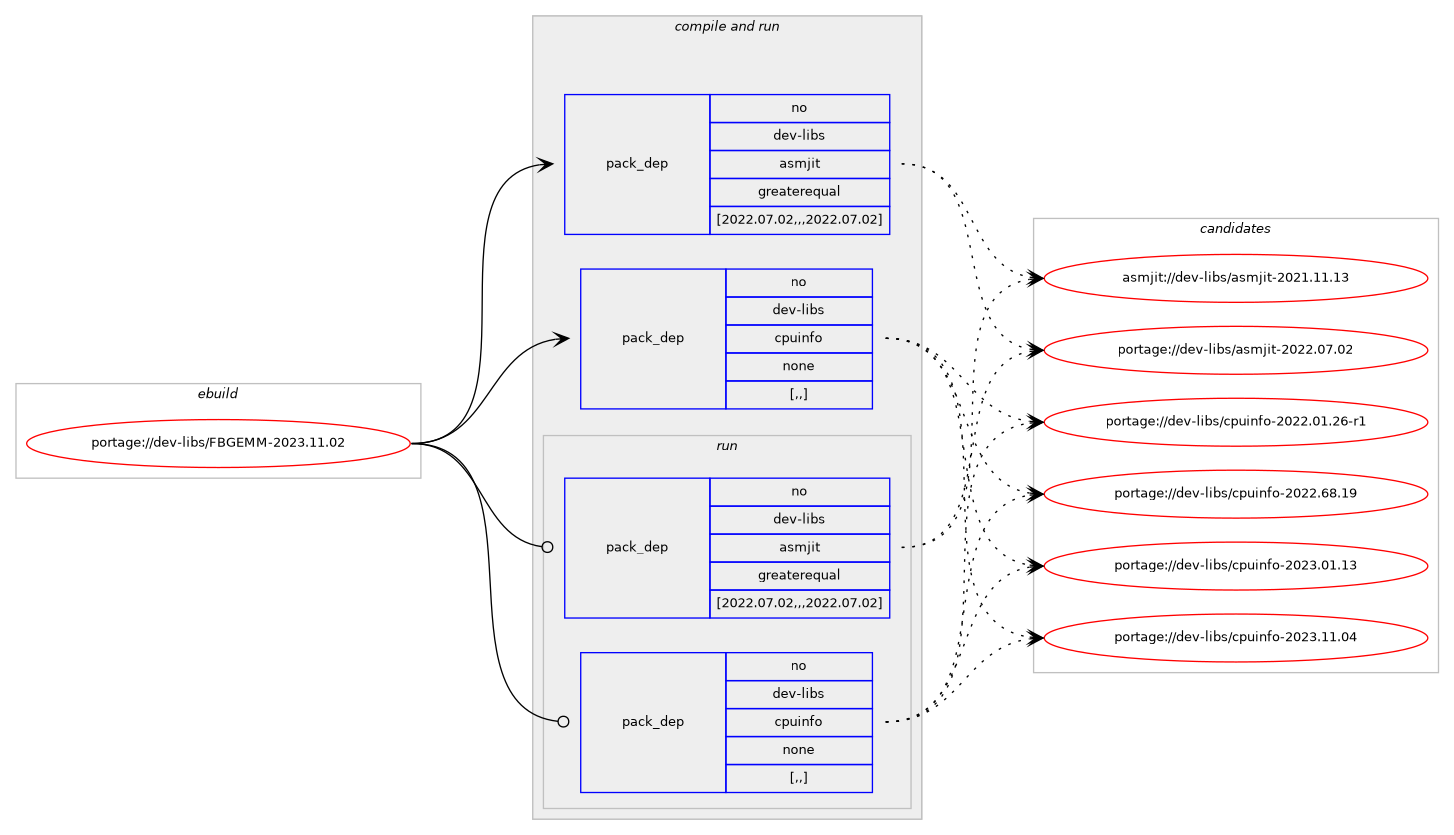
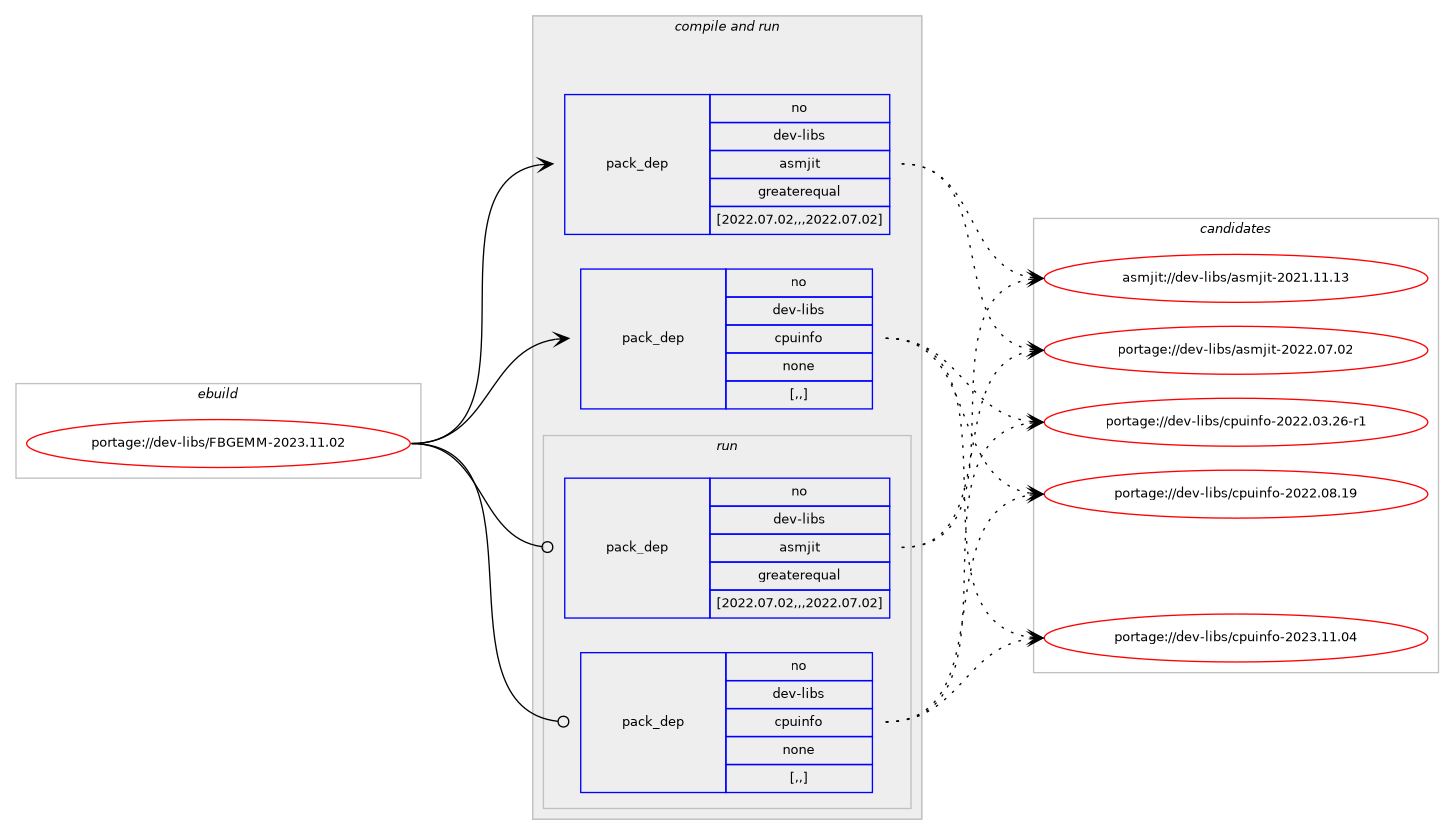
node "portage://dev-libs/cpuinfo-2022.01.26-r1": label "portage://dev-libs/cpuinfo-2022.01.26-r1" -> "portage://dev-libs/cpuinfo-2022.03.26-r1"
node "portage://dev-libs/cpuinfo-2022.68.19": label "portage://dev-libs/cpuinfo-2022.68.19" -> "portage://dev-libs/cpuinfo-2022.08.19"
node "portage://dev-libs/cpuinfo-2023.01.13": removed
